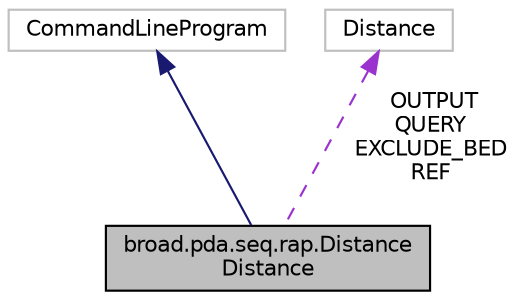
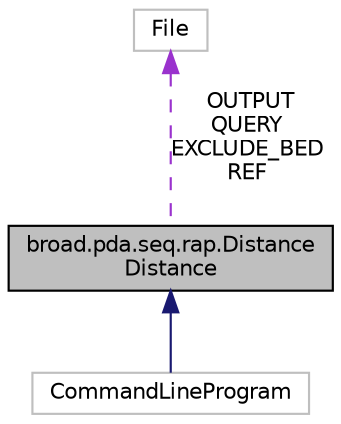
node "Distance": label "Distance" -> "File"
edge "broad.pda.seq.rap.Distance Distance" -> "CommandLineProgram": reversed
